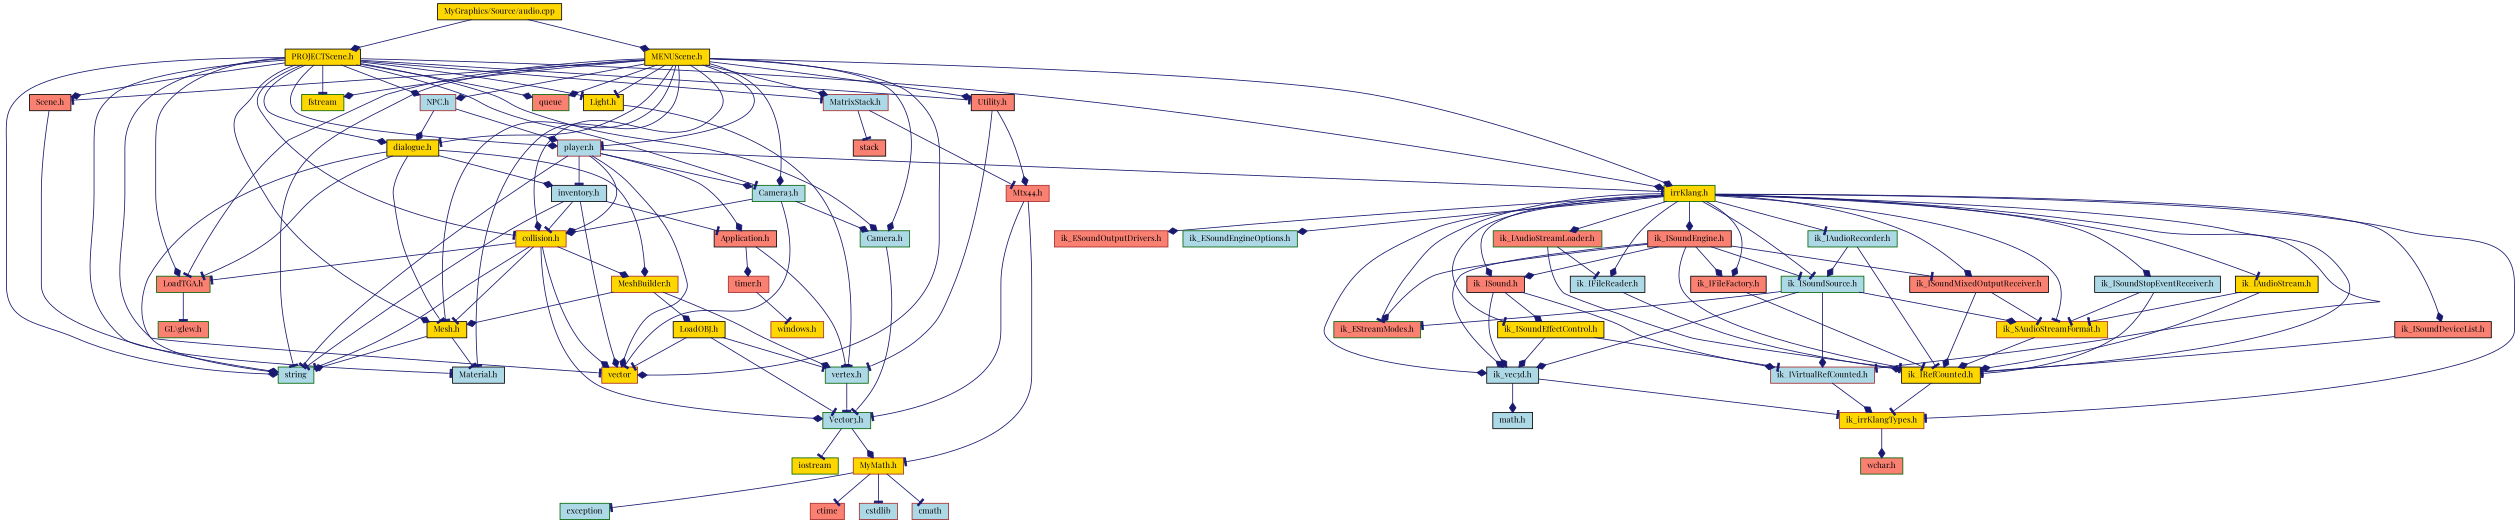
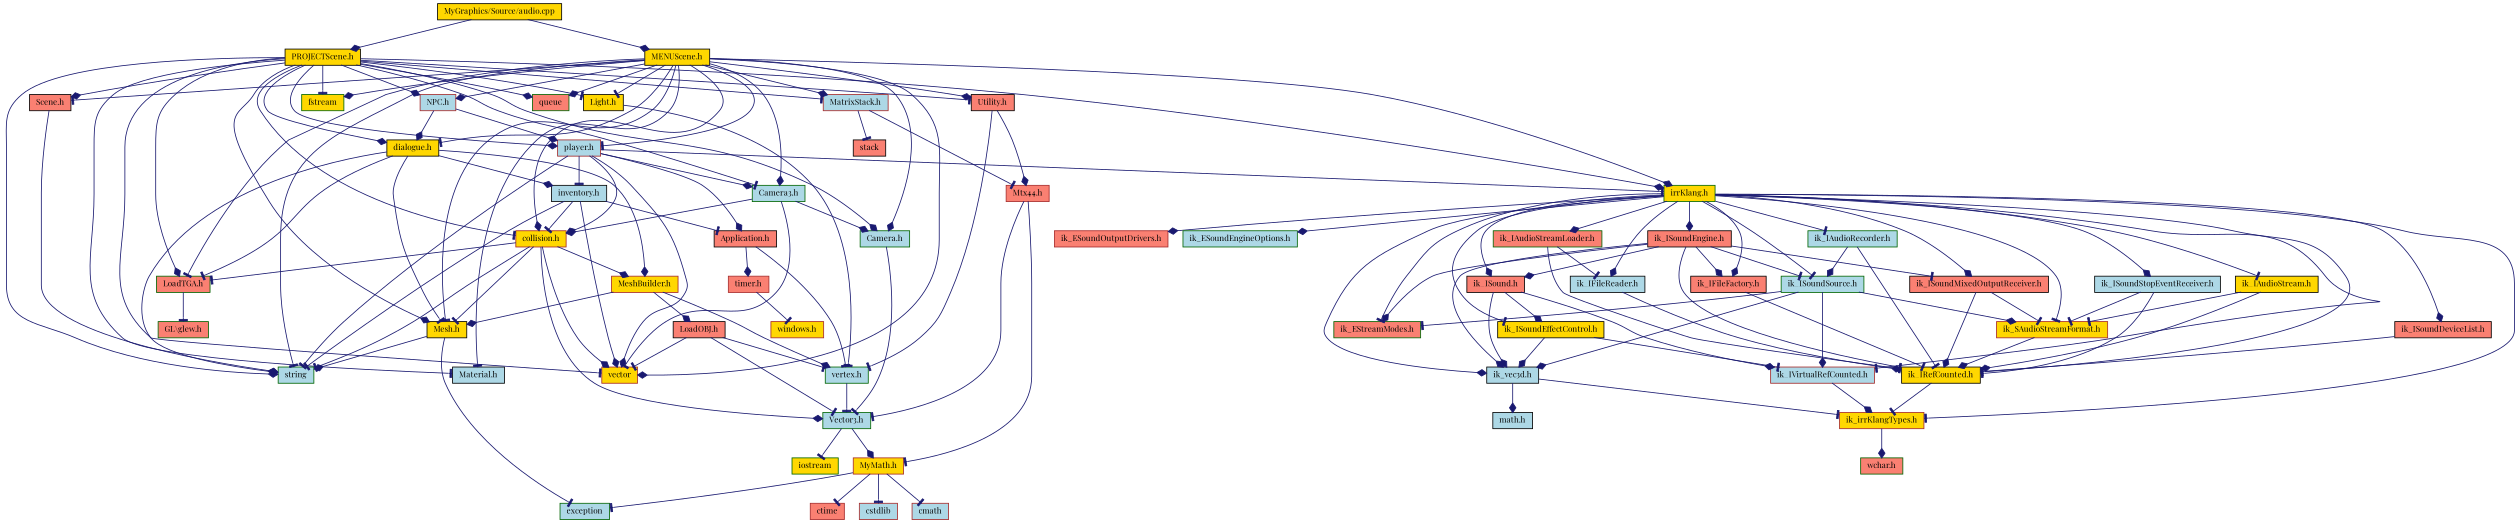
node "LoadOBJ.h": fillcolor gold -> salmon
edge "Mesh.h" -> "Material.h": now "Mesh.h" -> "exception"
